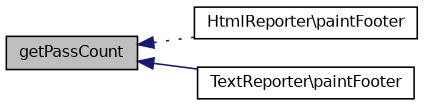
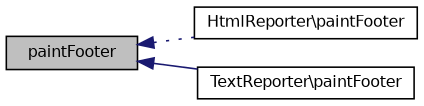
node "getPassCount": label "getPassCount" -> "paintFooter"
